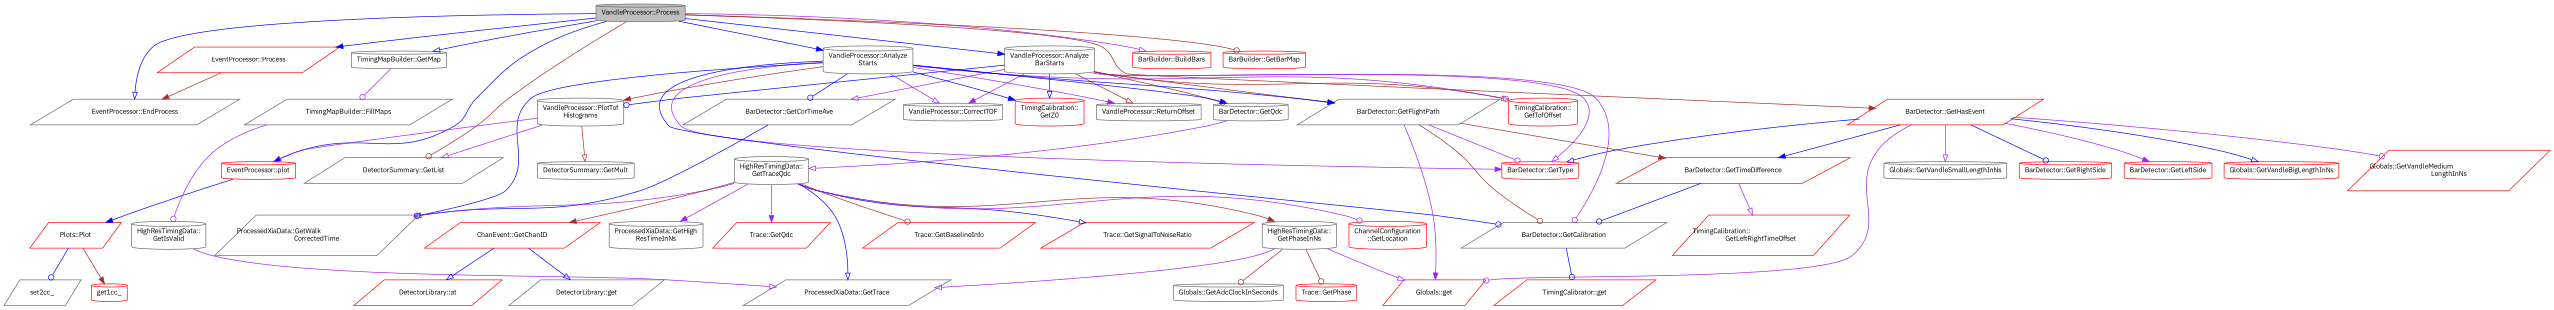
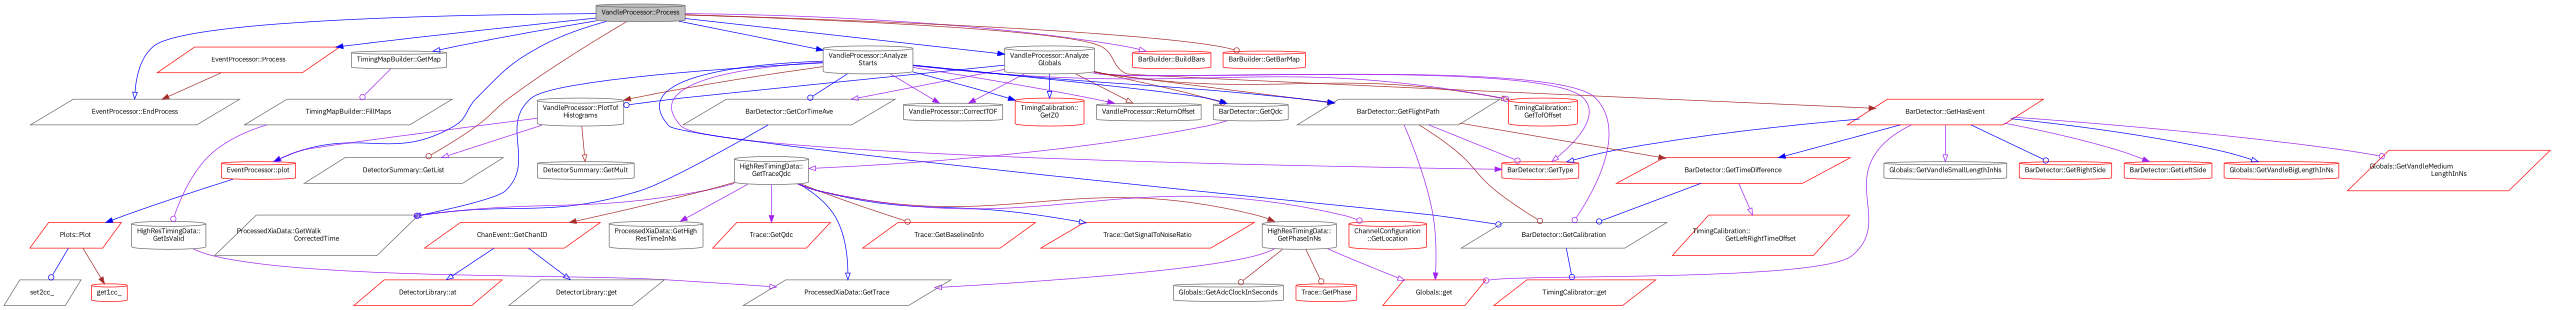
node "VandleProcessor::Analyze BarStarts": label "VandleProcessor::Analyze BarStarts" -> "VandleProcessor::Analyze Globals"
edge "VandleProcessor::Analyze Starts" -> "VandleProcessor::CorrectTOF": arrowhead onormal -> normal
